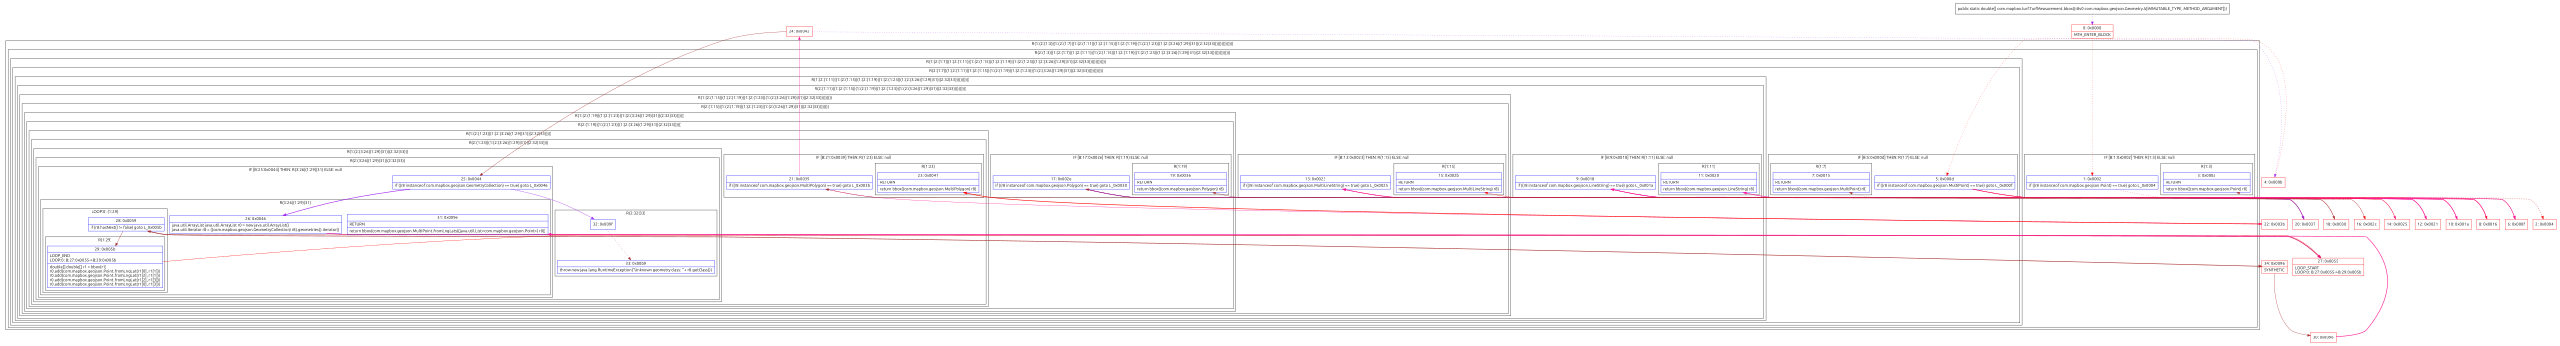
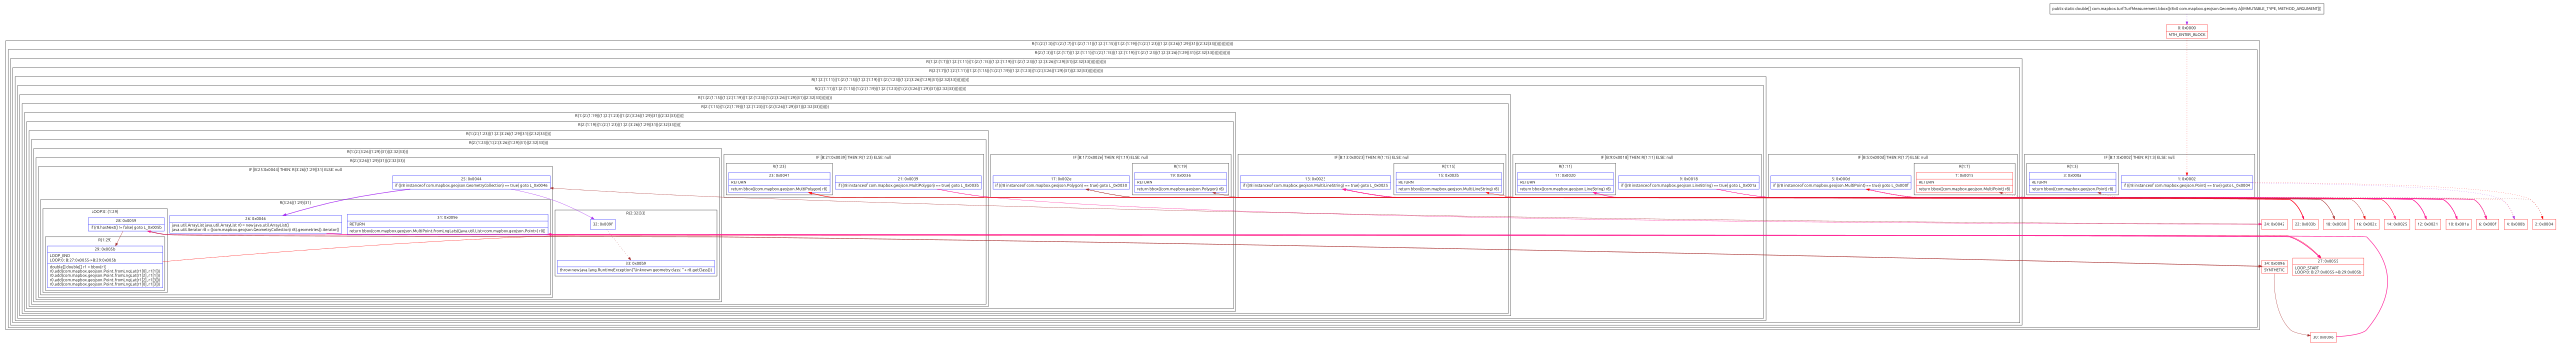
edge "24: 0x0042" -> "4: 0x000b": now "1: 0x0002" -> "4: 0x000b"
node "7: 0x0015": color blue -> red
node "20: 0x0037": removed
node "8: 0x0016": removed
edge "27: 0x0055" -> "28: 0x0059": color brown -> deeppink
